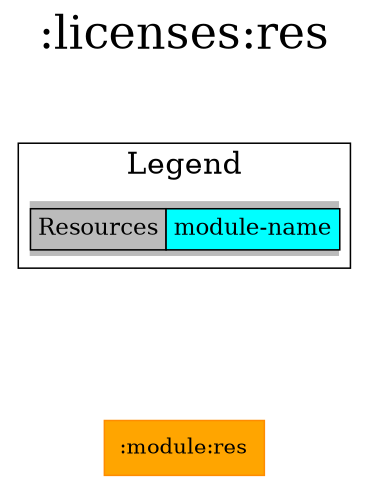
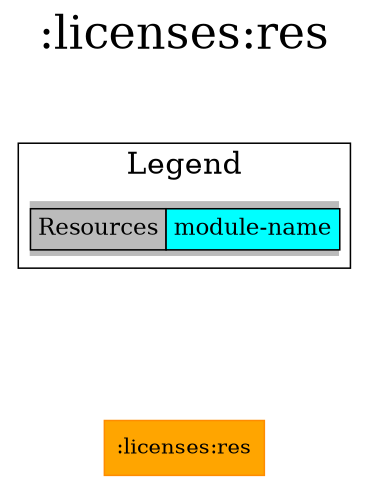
node ":module:res": label ":module:res" -> ":licenses:res"
